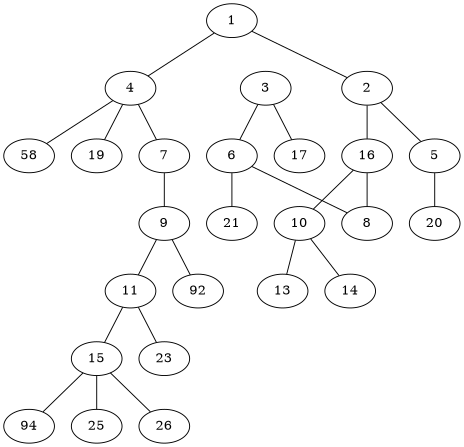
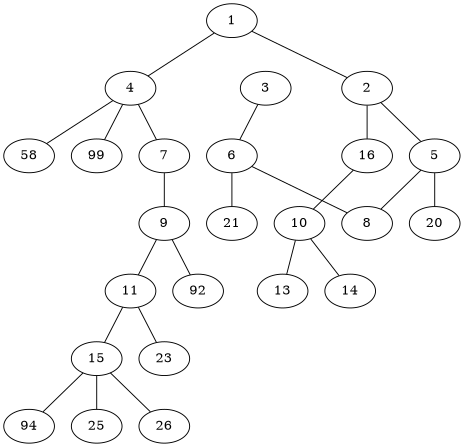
node "19": label "19" -> "99"
node "17": removed
edge "16" -- "8": now "5" -- "8"
